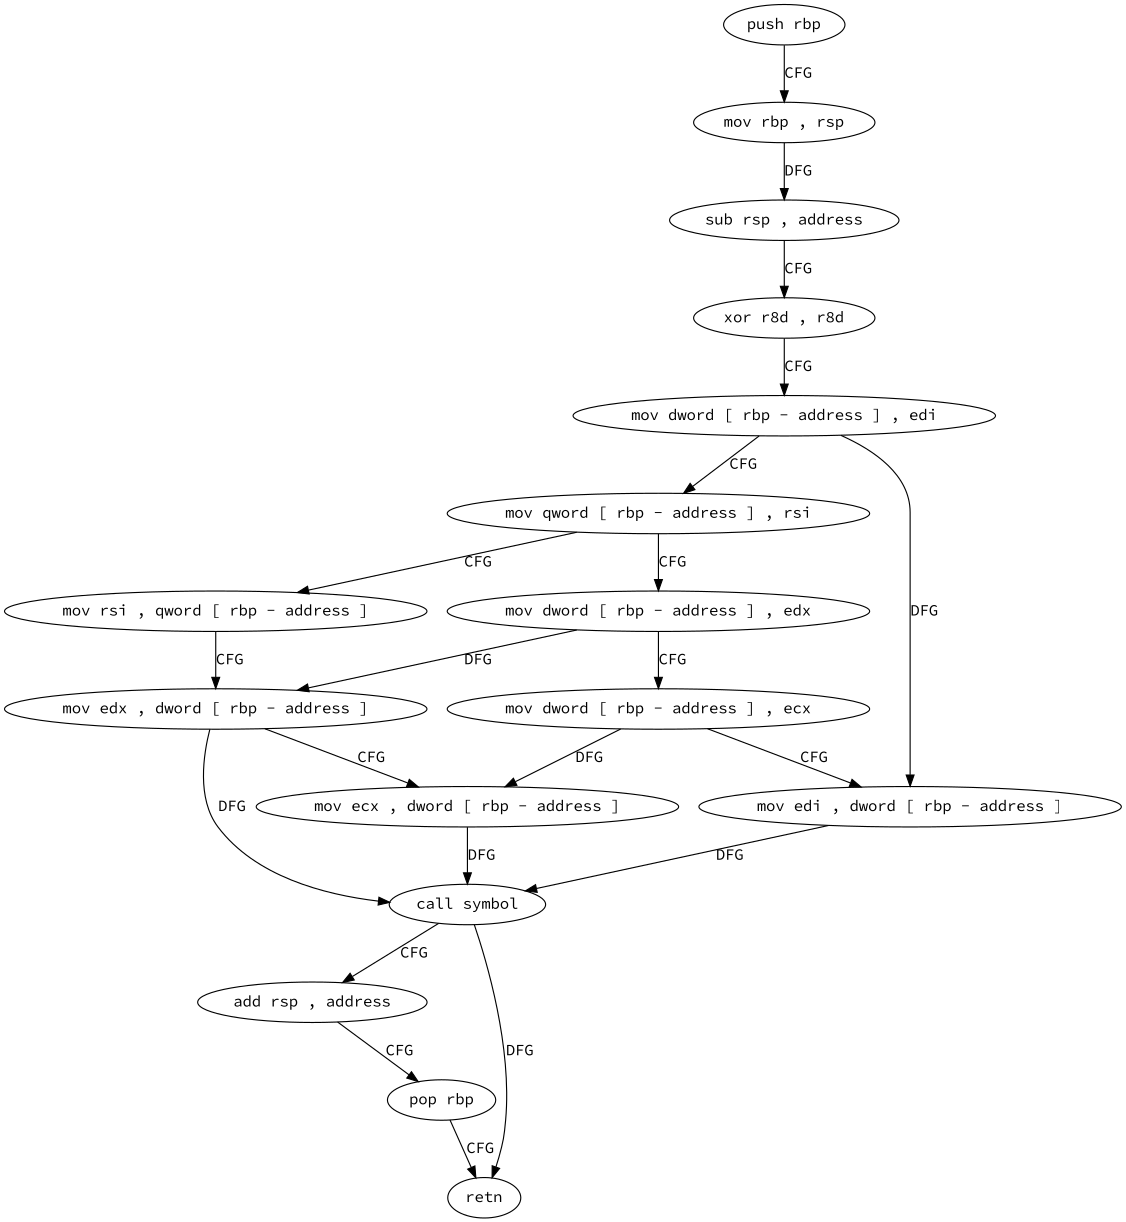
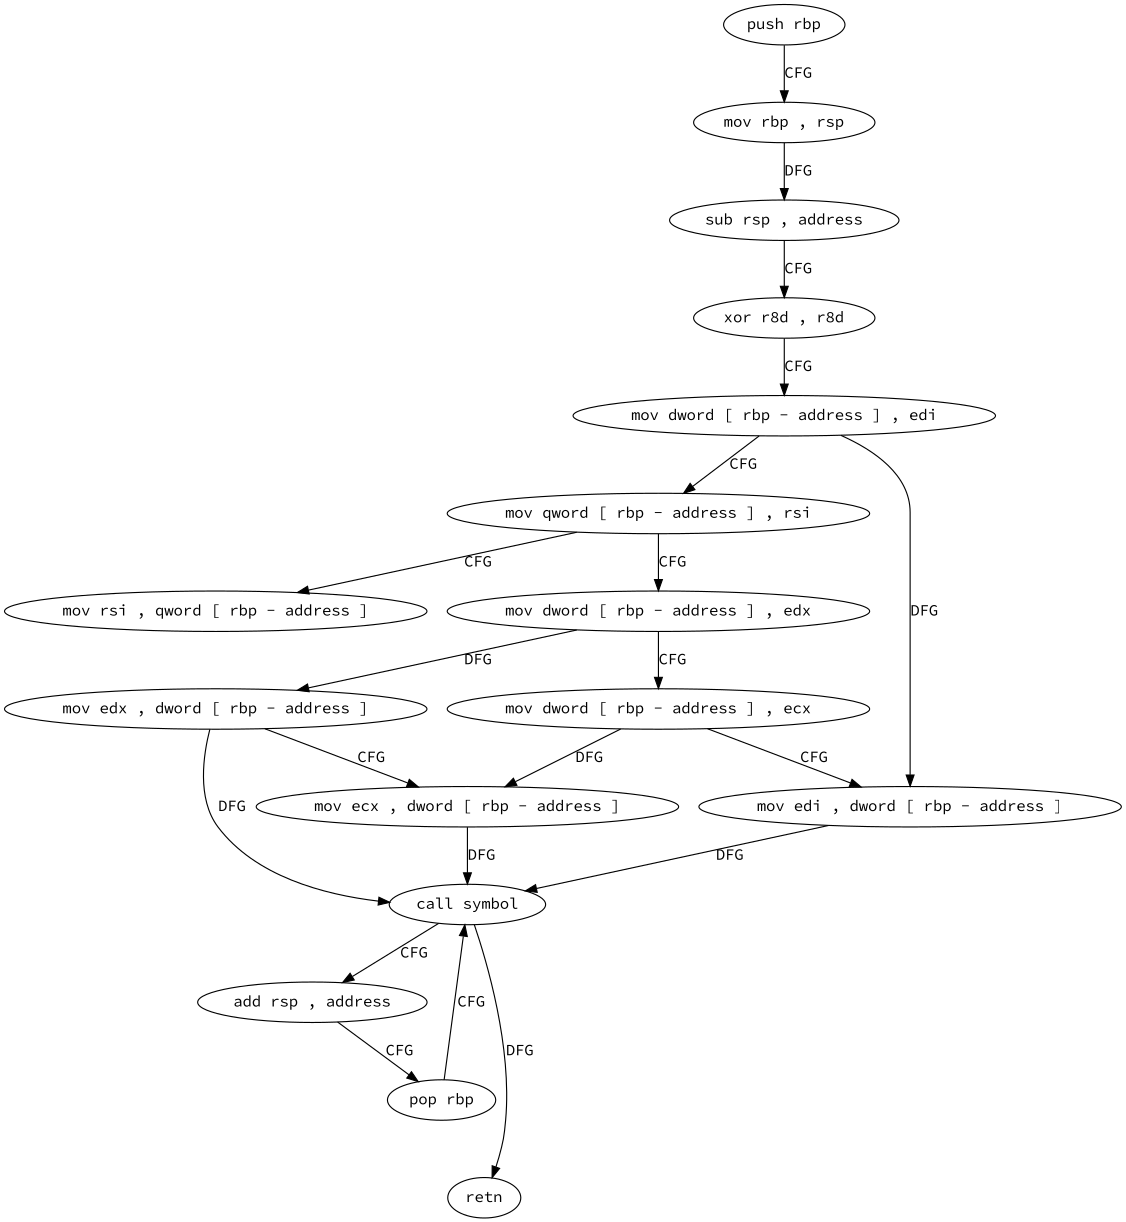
edge "mov rsi , qword [ rbp - address ]" -> "mov edx , dword [ rbp - address ]": removed, label "CFG"
edge "pop rbp" -> "retn": now "pop rbp" -> "call symbol"
